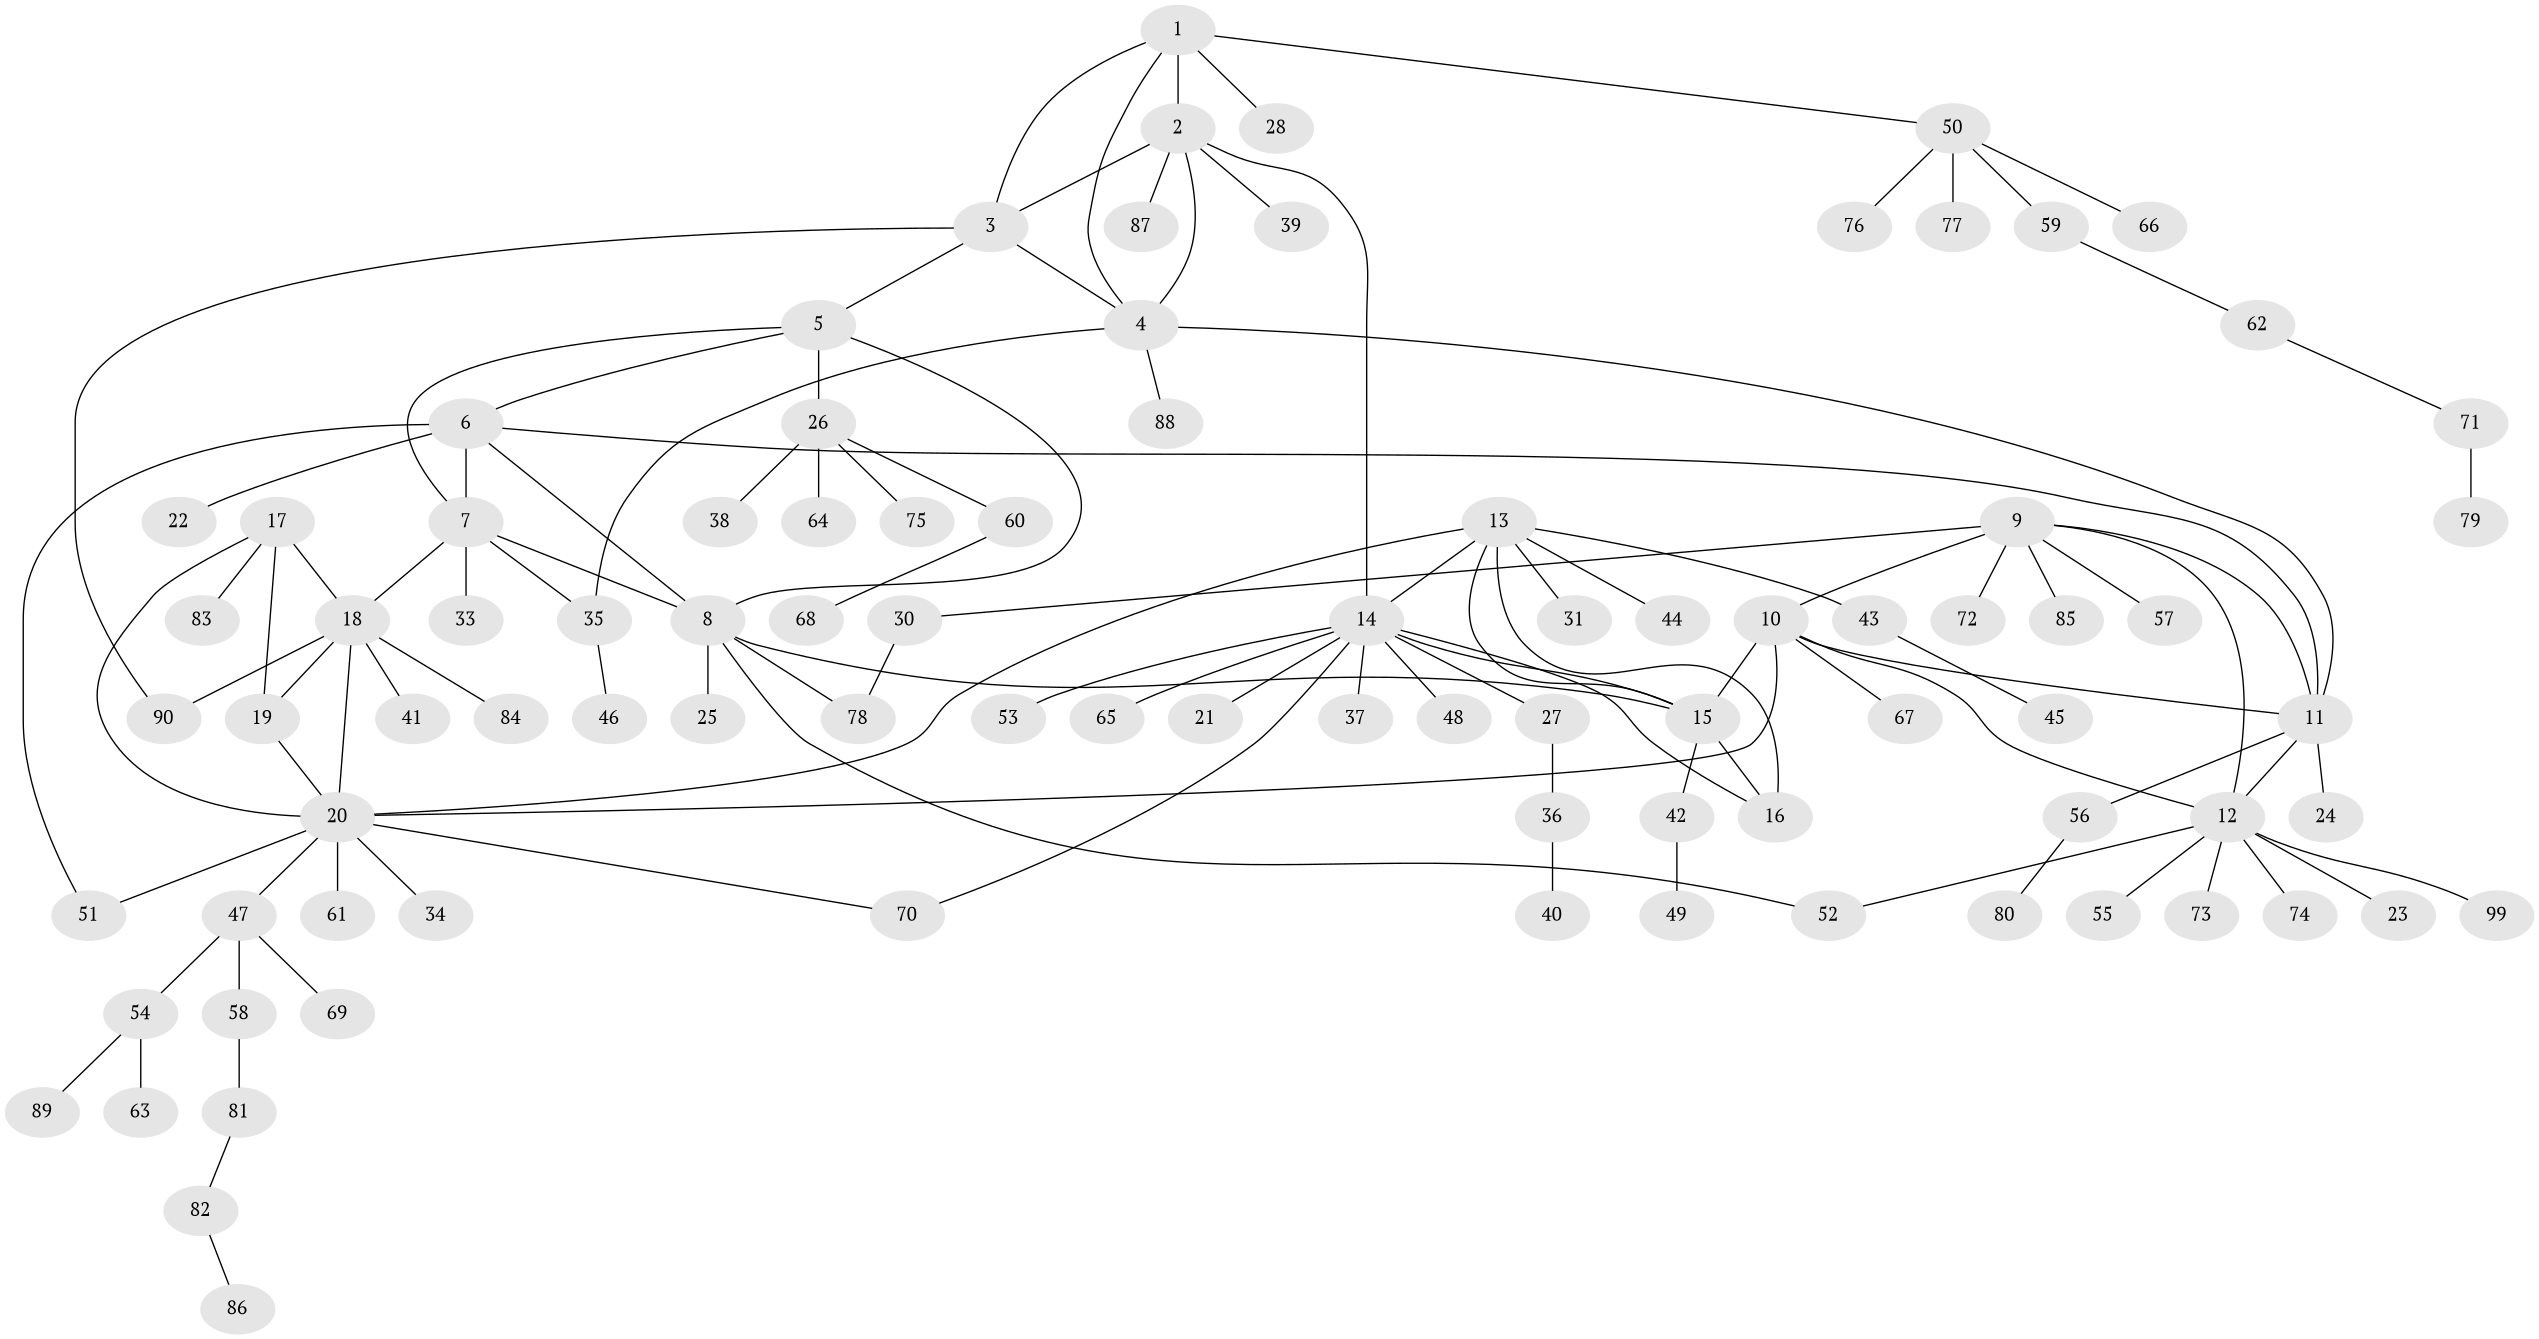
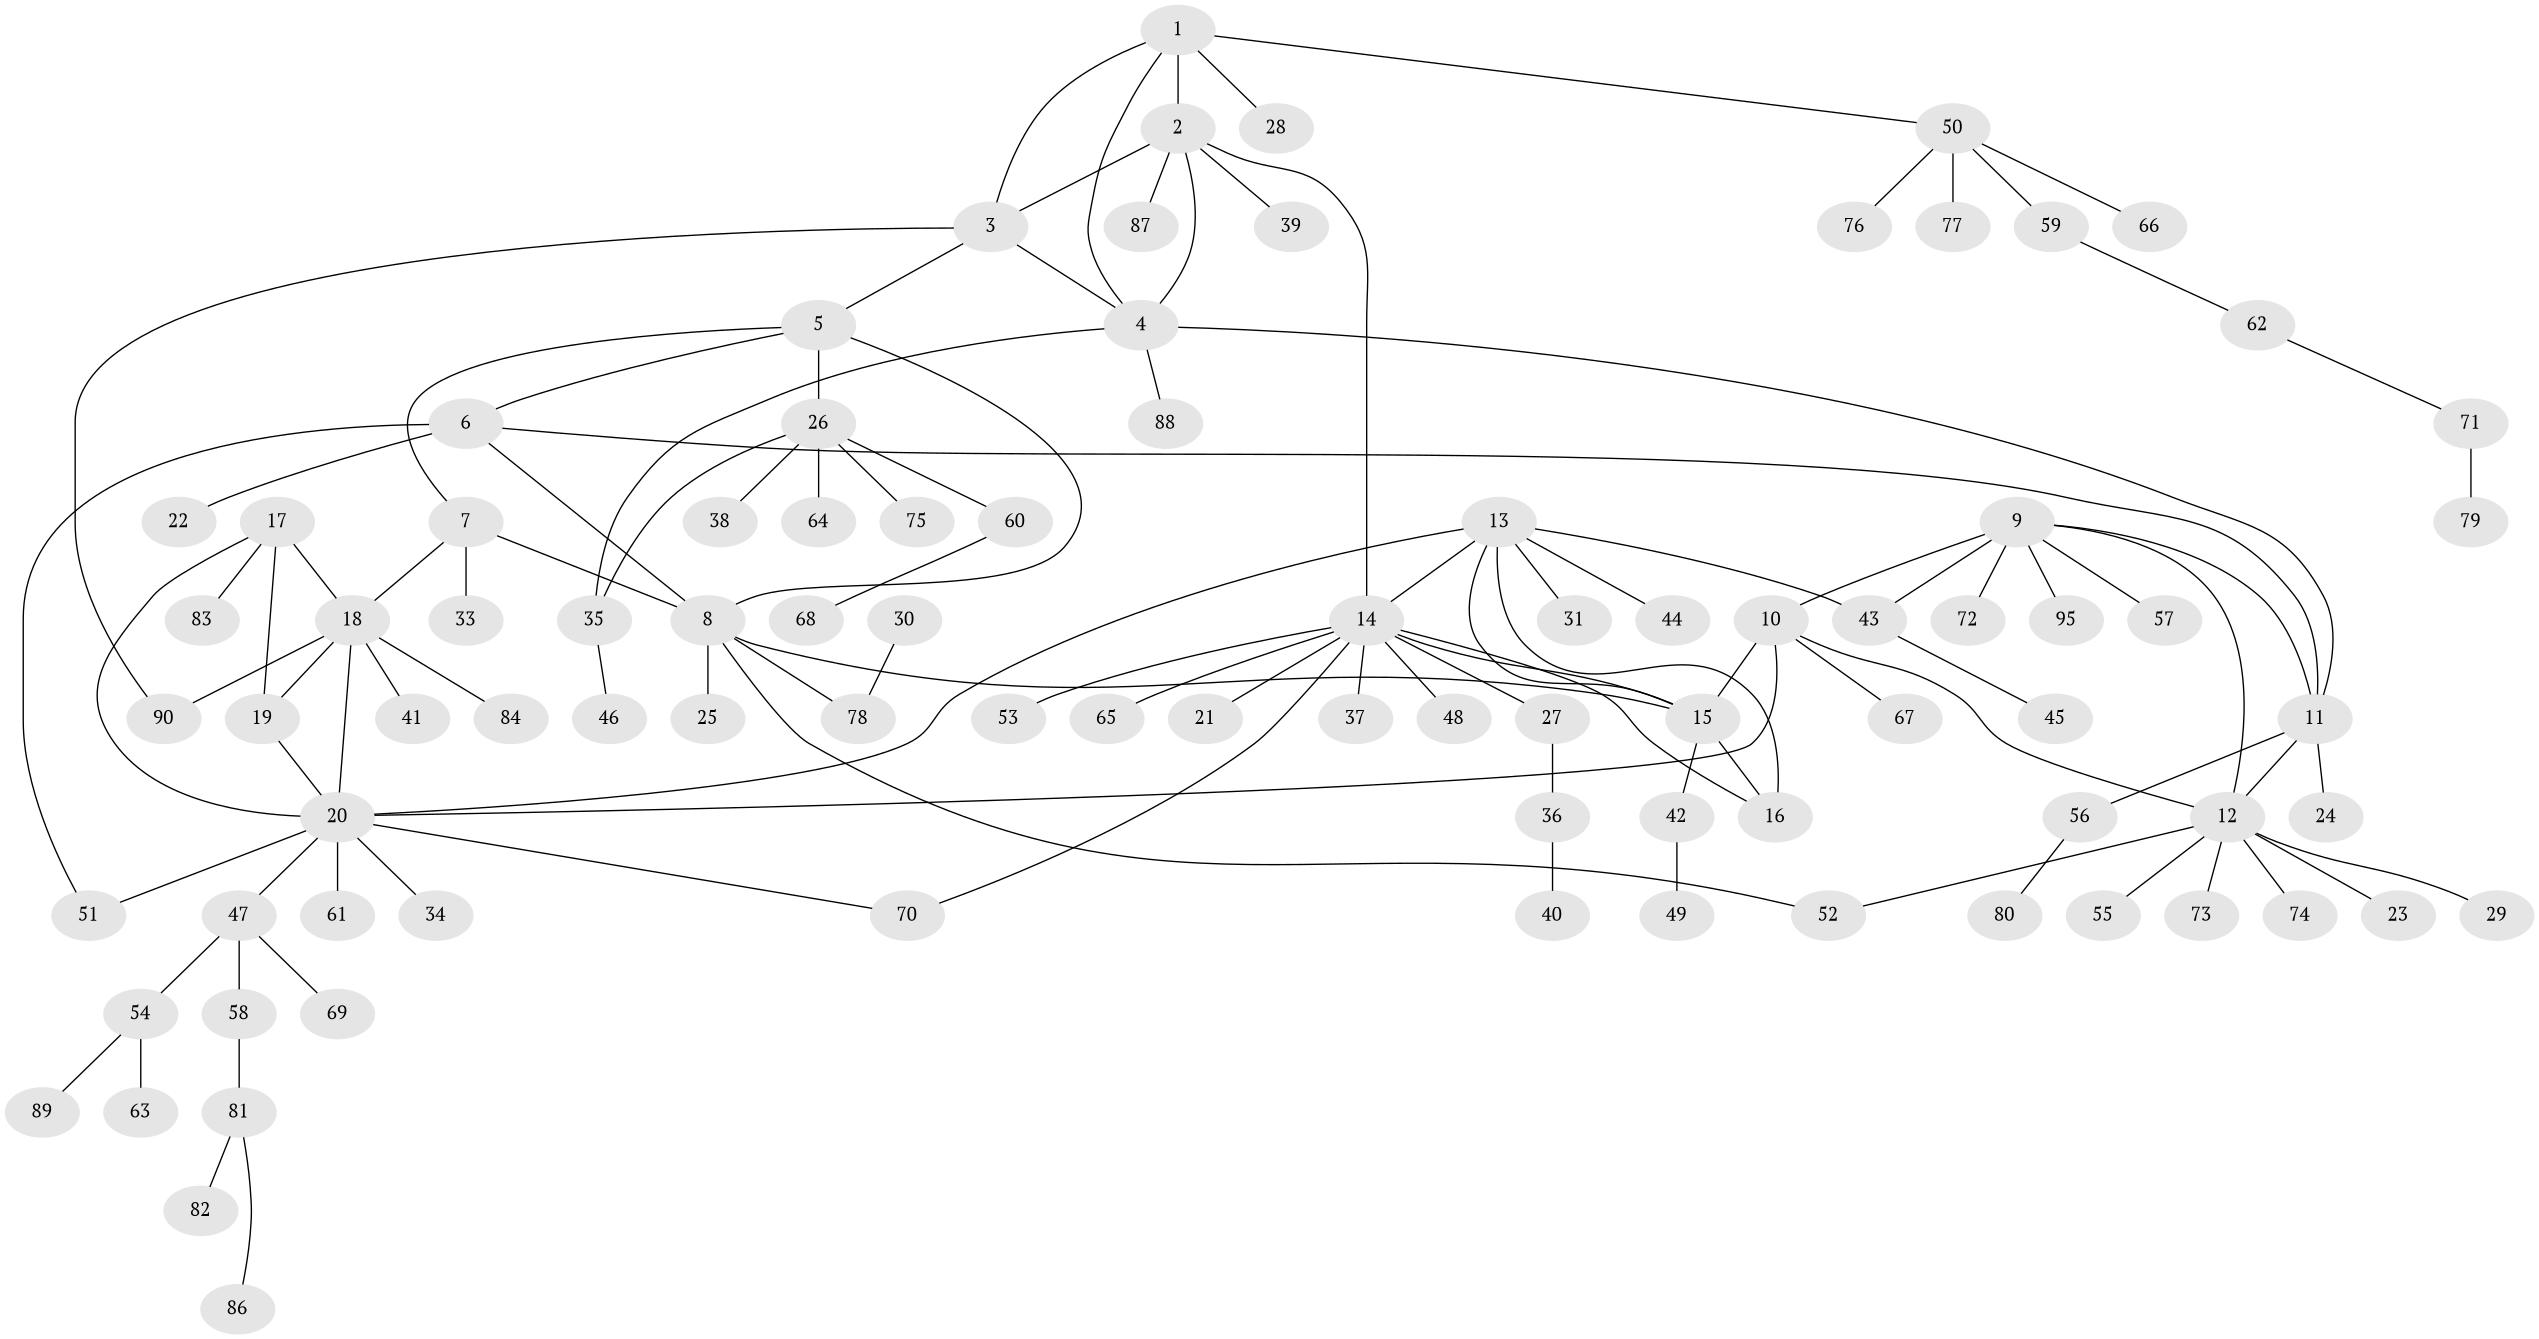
edge "6" -- "7": removed
edge "7" -- "35": now "26" -- "35"
edge "9" -- "30": now "9" -- "43"
node "85": label "85" -> "95"
edge "10" -- "11": removed
node "99": label "99" -> "29"
edge "82" -- "86": now "81" -- "86"
